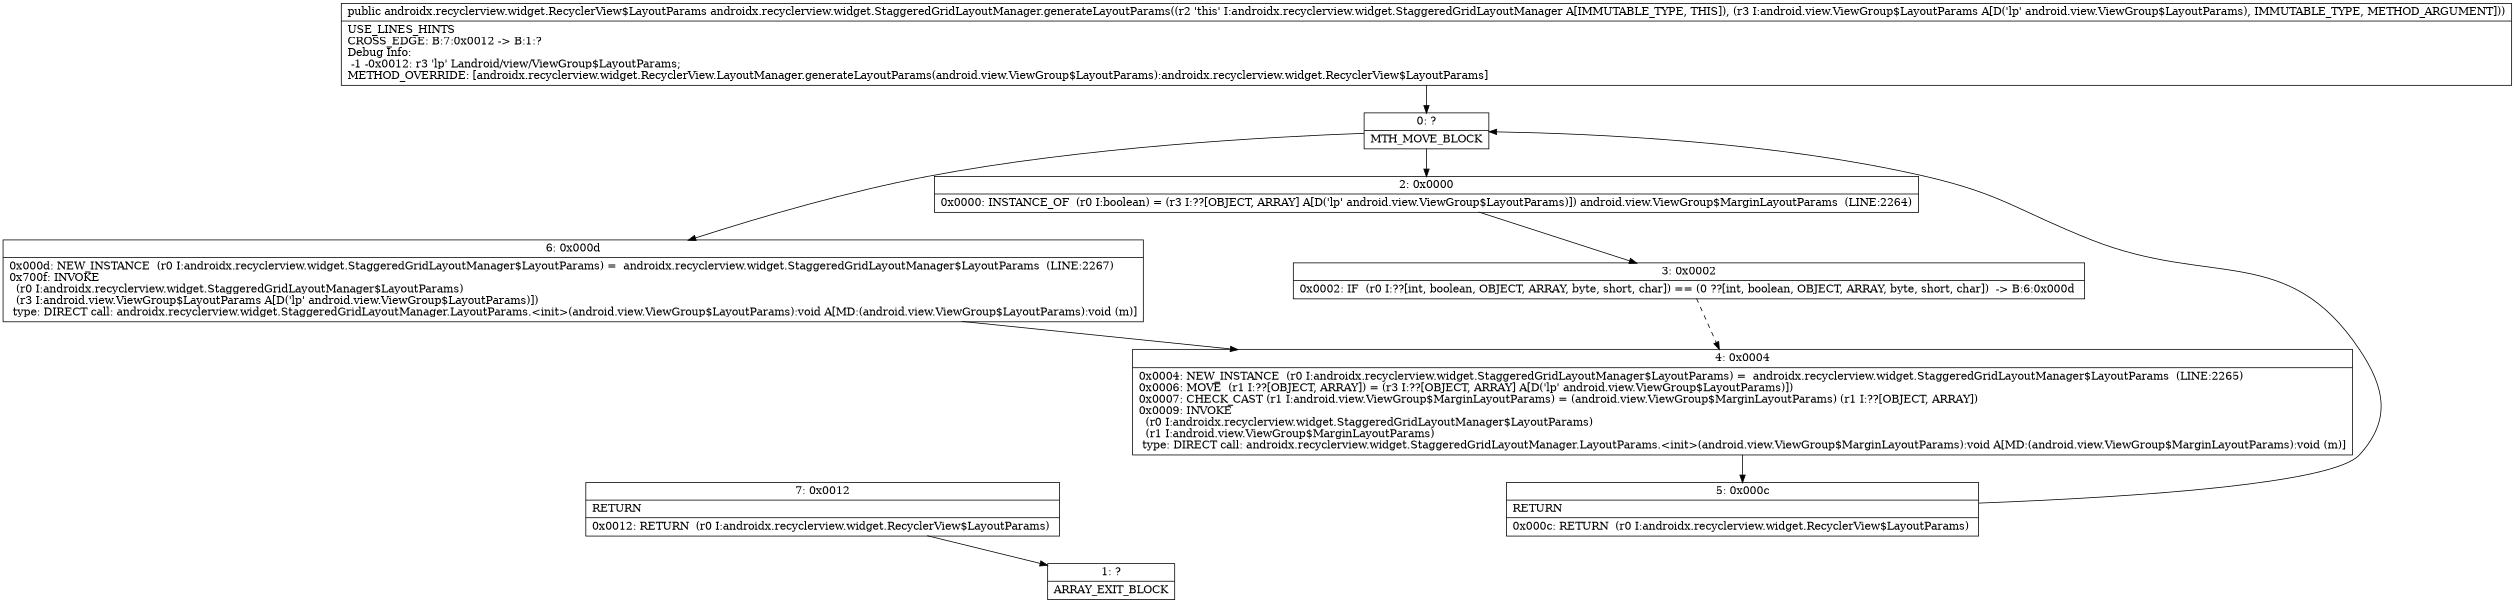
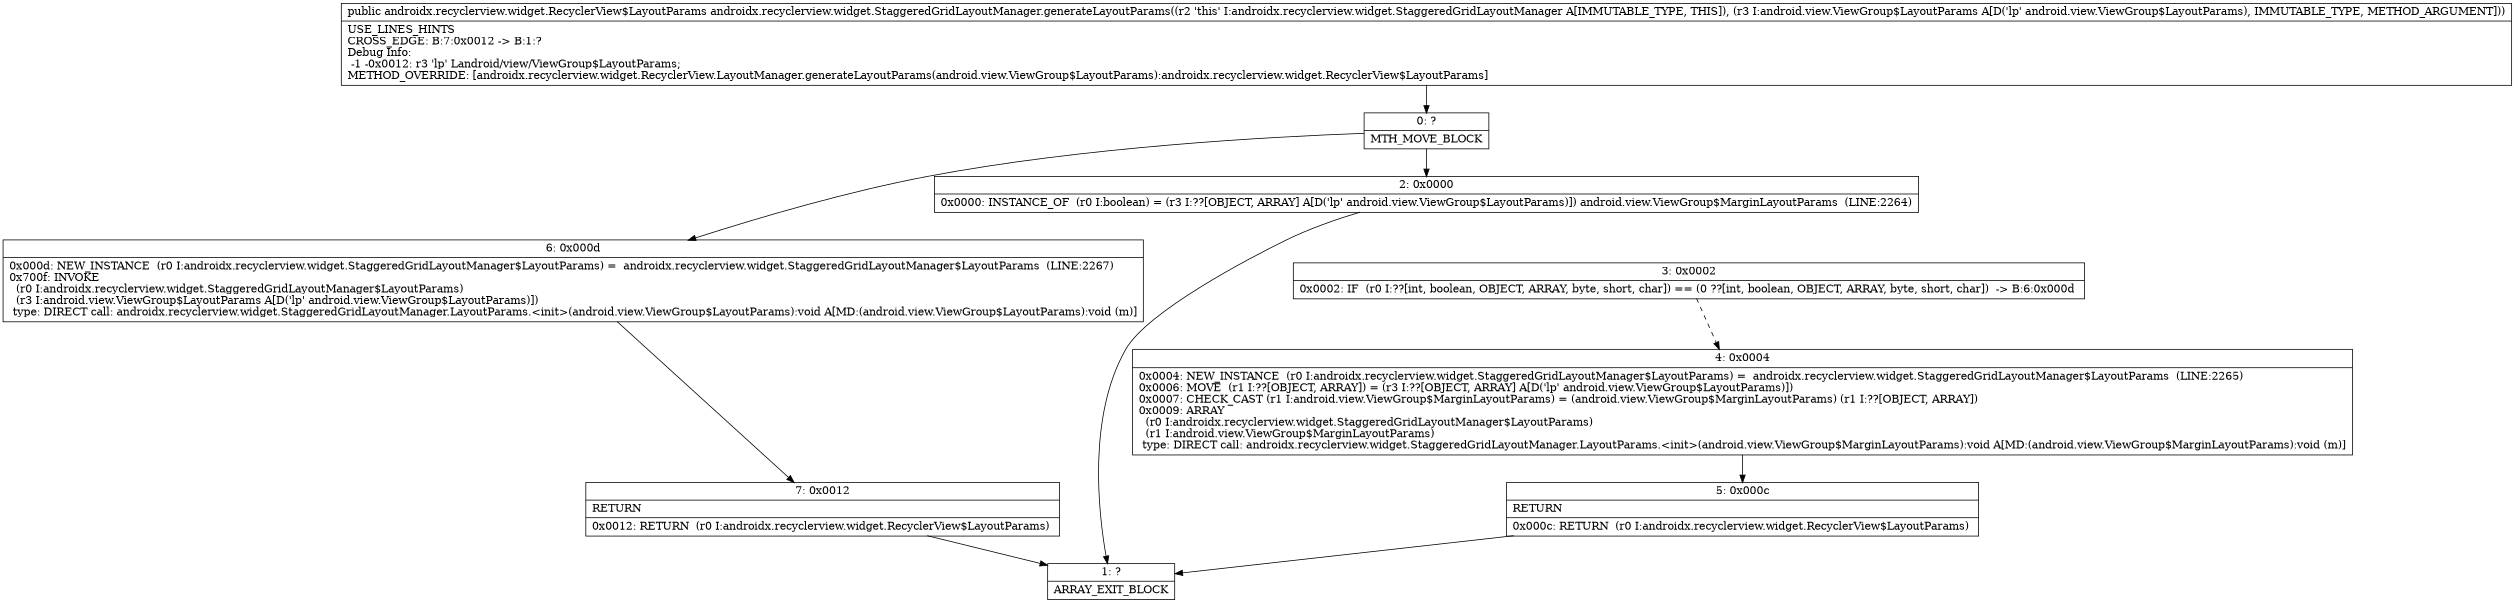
edge "2: 0x0000" -> "3: 0x0002": now "2: 0x0000" -> "1: ?"
edge "5: 0x000c" -> "0: ?": now "5: 0x000c" -> "1: ?"
edge "6: 0x000d" -> "4: 0x0004": now "6: 0x000d" -> "7: 0x0012"
node "4: 0x0004": text "0x0009: INVOKE" -> "0x0009: ARRAY"
